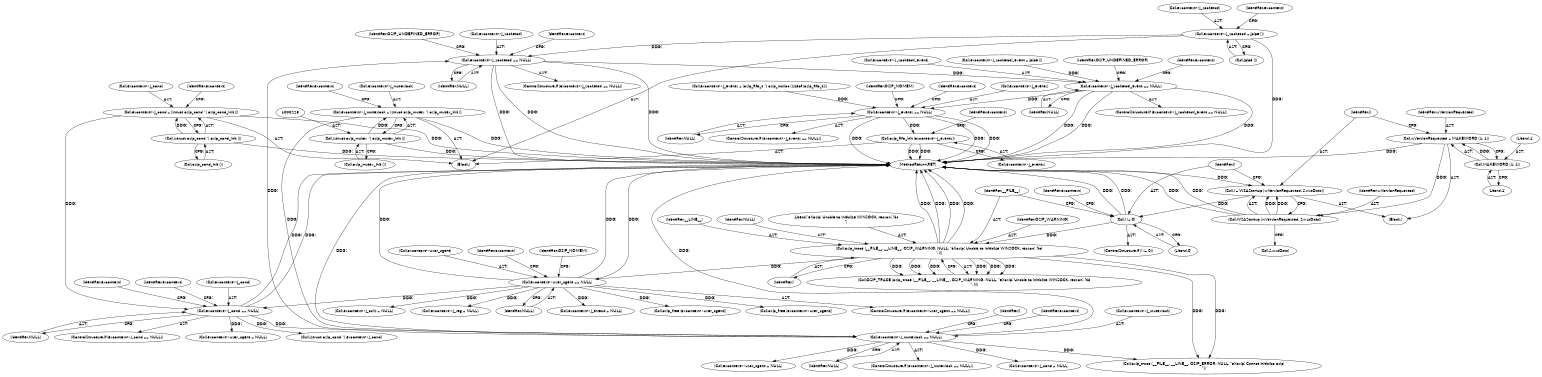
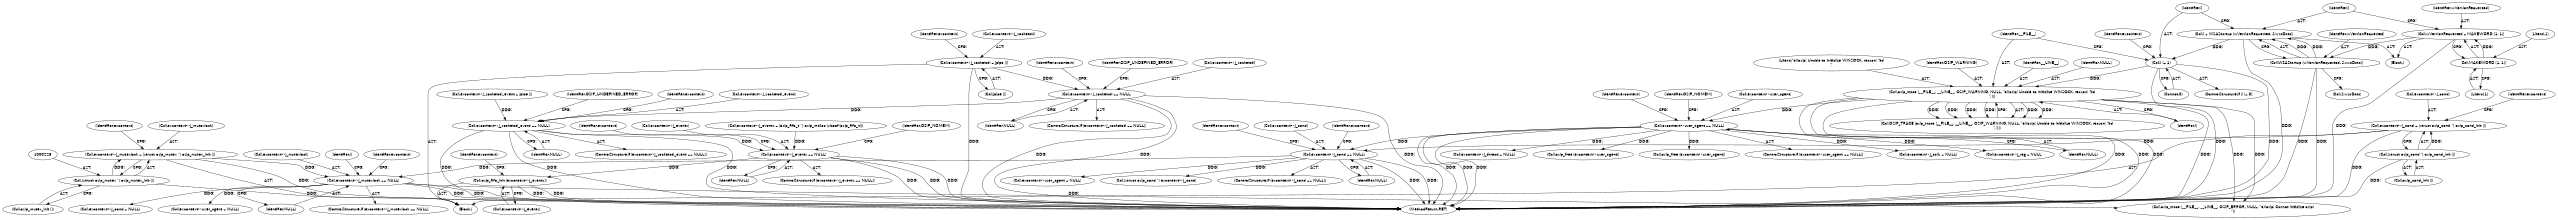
edge "(Call,(struct osip_cond *) osip_cond_init ())" -> "(Call,osip_cond_init ())": label "CFG: " -> "AST: "
edge "(MethodReturn,RET)" -> "(Call,i = WSAStartup (wVersionRequested, &wsaData))": reversed
node "(Call,i != 0)": label "(Call,i != 0)" -> "(Call,i != 1)"
node "(Literal,0)": label "(Literal,0)" -> "(Cannot,0)"
edge "(Call,excontext->j_mutexlock == NULL)" -> "(Call,excontext->j_socketctl == NULL)": removed, label "DDG:"
